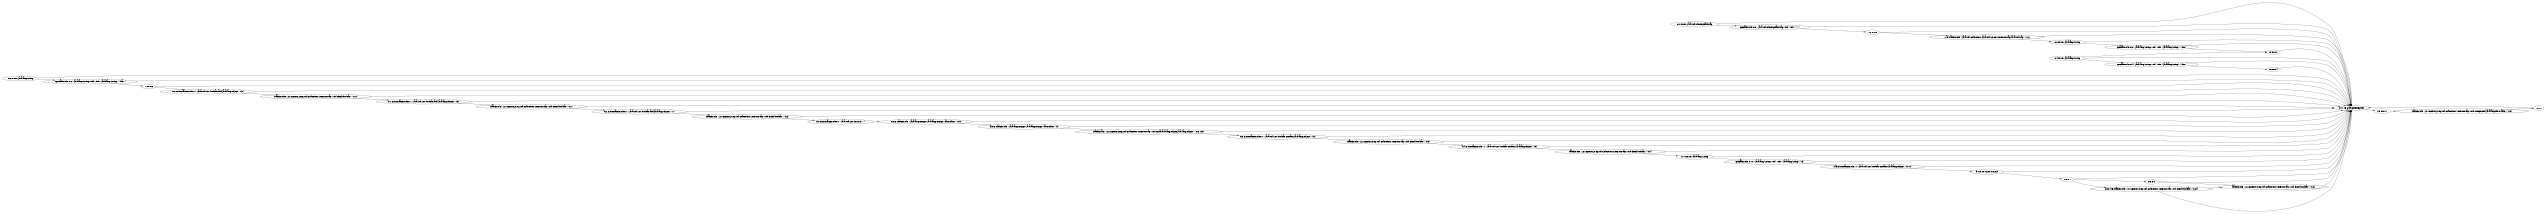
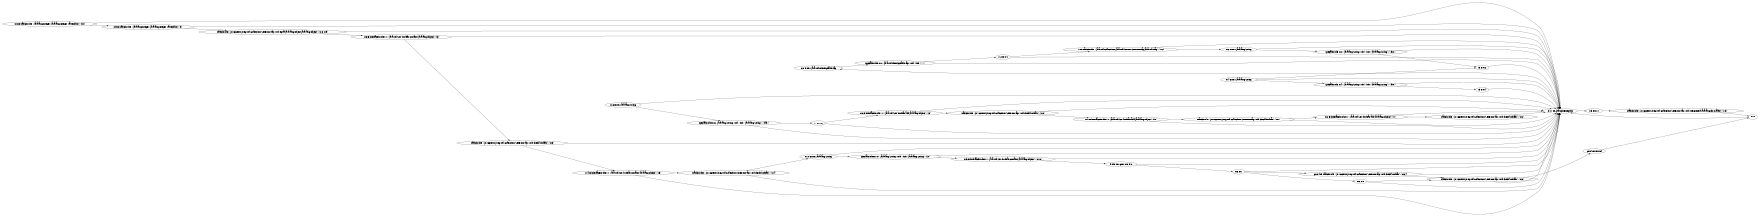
edge "$r0 = new java.util.IdentityHashMap" -> "$r11 := @caughtexception": reversed
node "return": label "return" -> "tests"
node "$i0 = interfaceinvoke r1.<java.util.Set: int size()>()": removed
node "goto [?= return]": added
